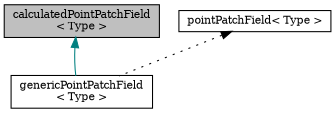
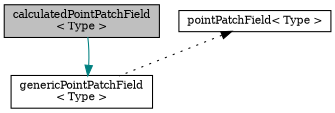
edge "genericPointPatchField < Type >" -> "calculatedPointPatchField < Type >": reversed
